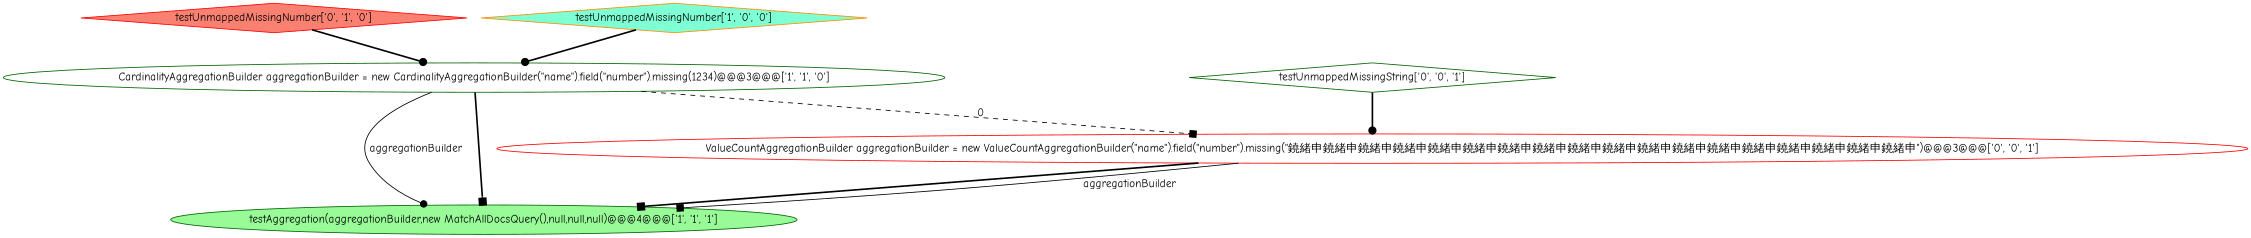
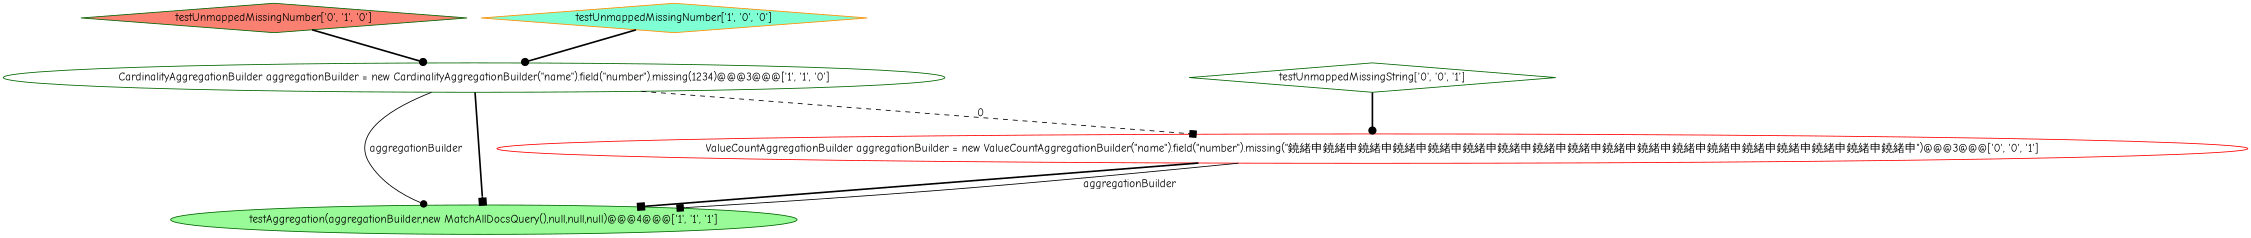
node "testUnmappedMissingNumber['0', '1', '0']": color red -> darkgreen
